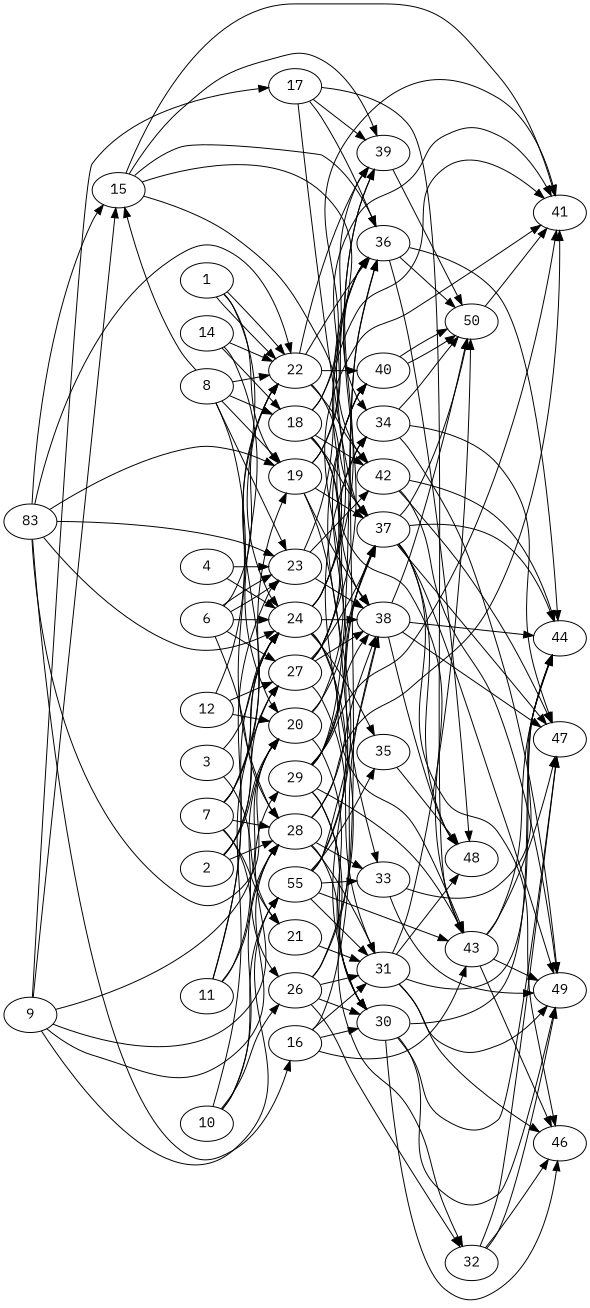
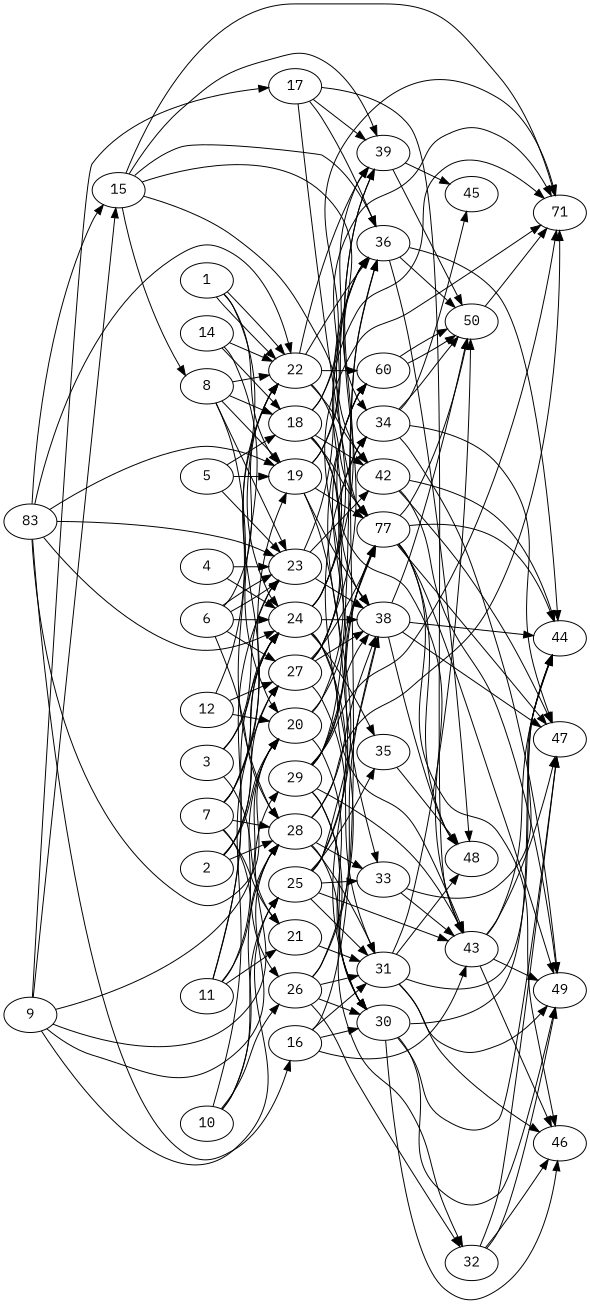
node "45": added
node "41": label "41" -> "71"
edge "8" -> "15": reversed
node "40": label "40" -> "60"
node "5": added
node "37": label "37" -> "77"
edge "3" -> "23": added
node "55": label "55" -> "25"
edge "11" -> "21": added
edge "33" -> "49": now "33" -> "43"
